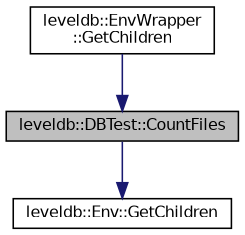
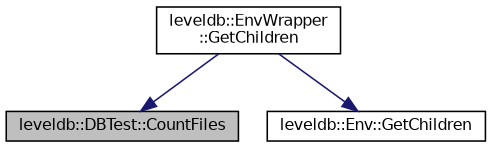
edge "leveldb::DBTest::CountFiles" -> "leveldb::Env::GetChildren": now "leveldb::EnvWrapper ::GetChildren" -> "leveldb::Env::GetChildren"
